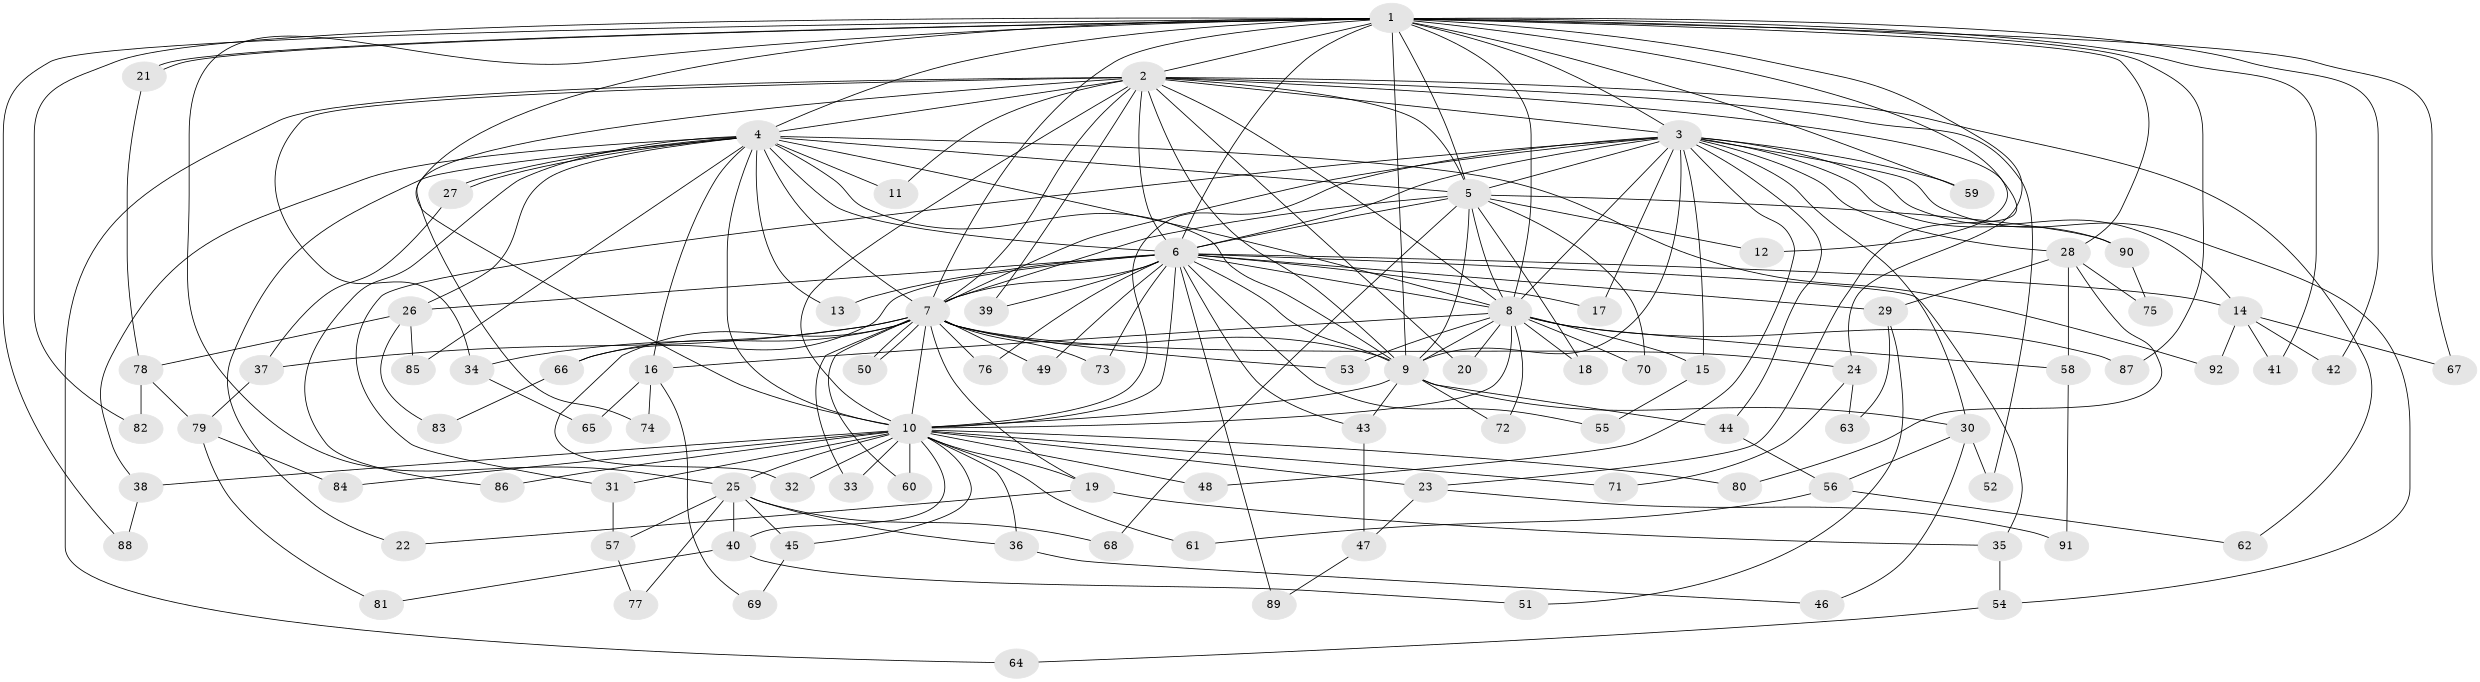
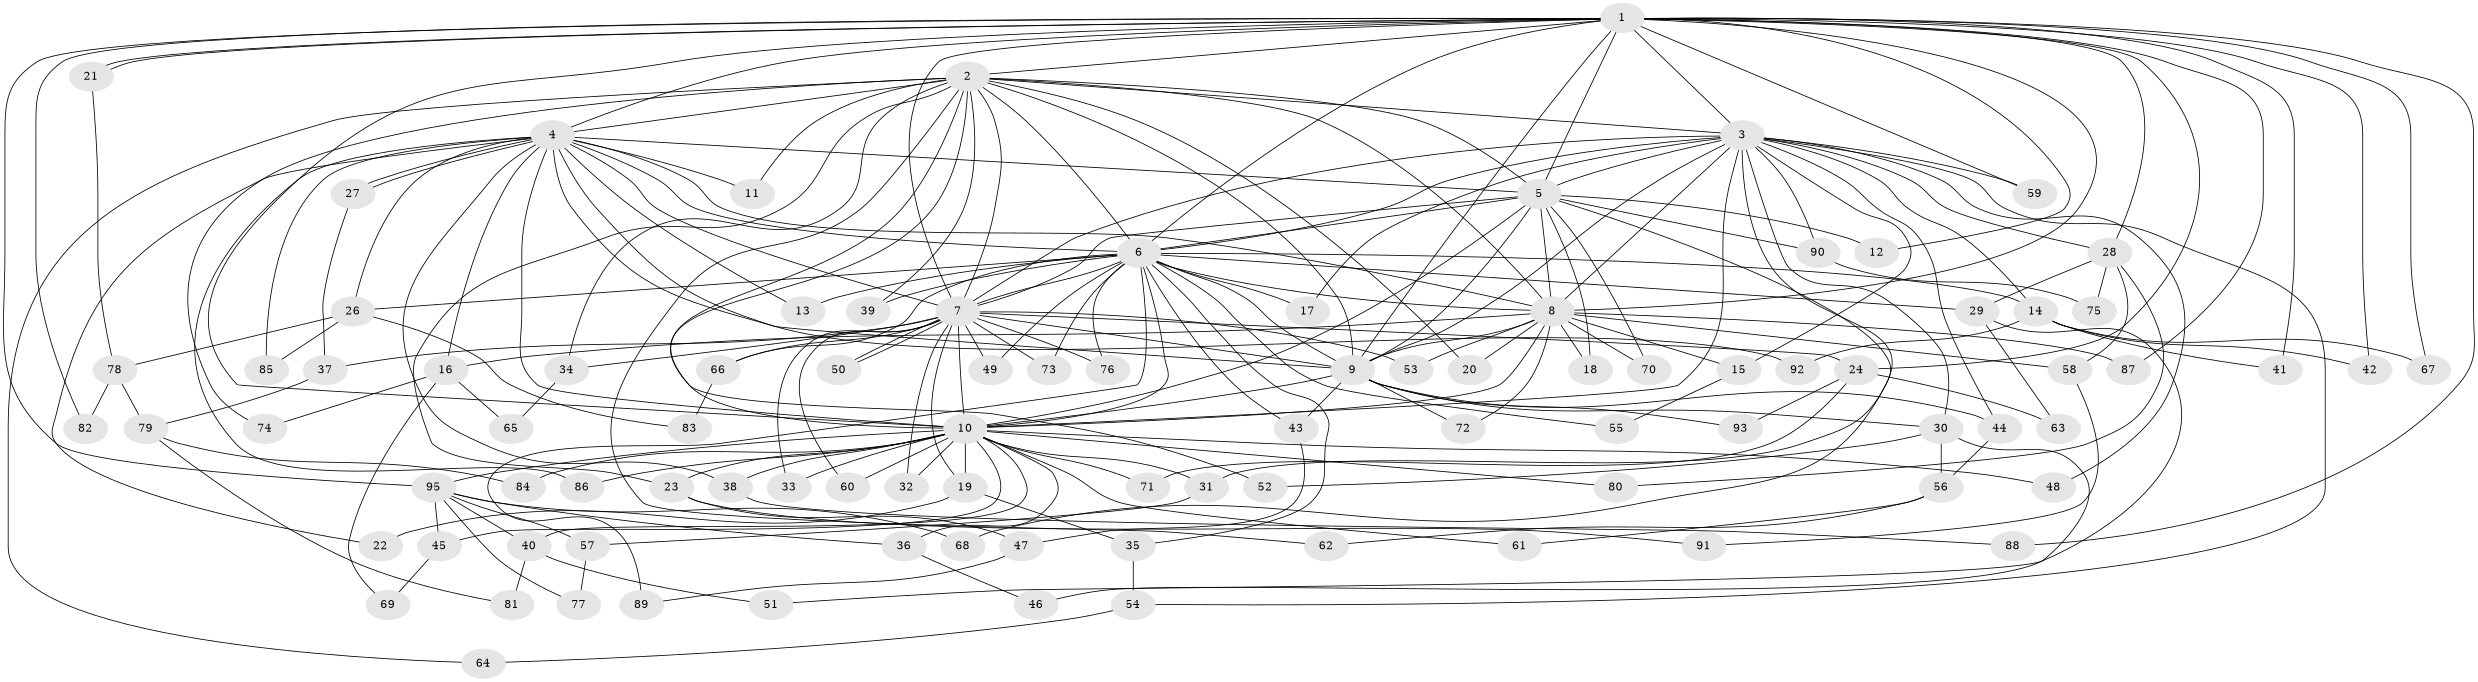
edge "5" -- "10": added
node "93": added
node "25": label "25" -> "95"
